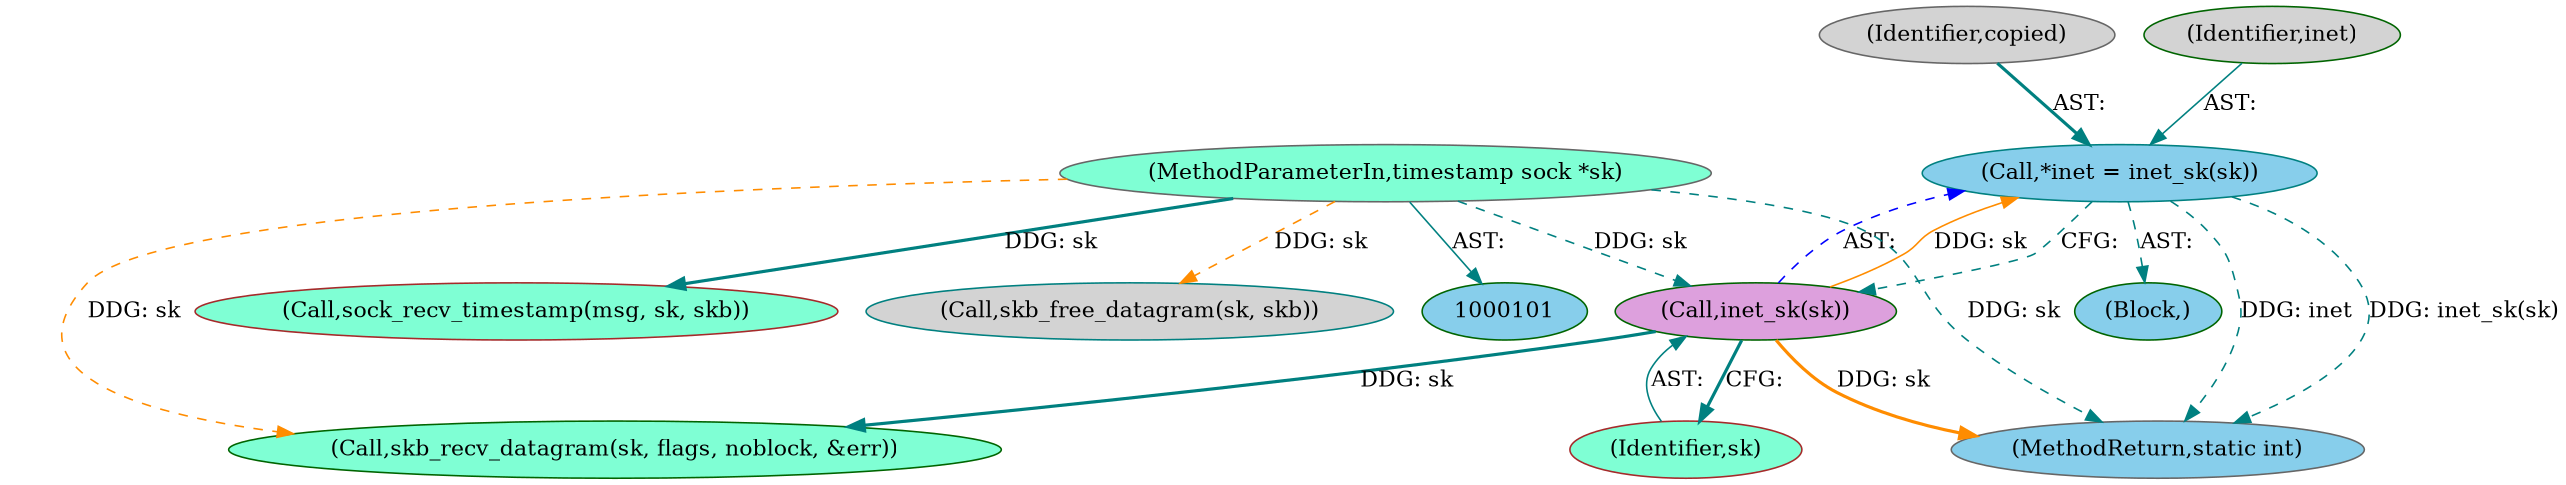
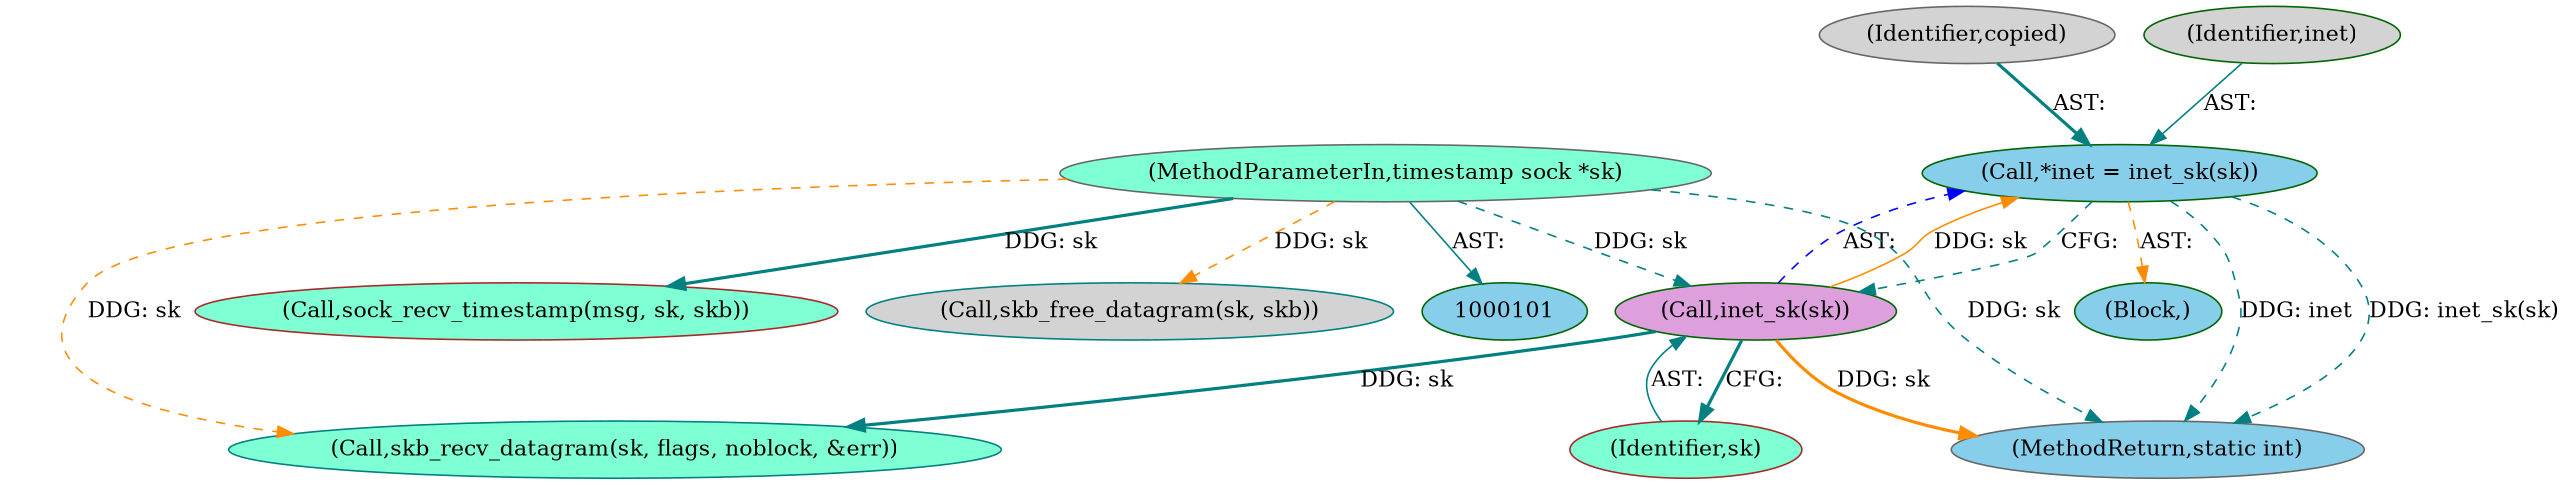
node "(Call,*inet = inet_sk(sk))": color teal -> darkgreen
edge "(Call,*inet = inet_sk(sk))" -> "(Block,)": color teal -> darkorange
node "(Call,skb_recv_datagram(sk, flags, noblock, &err))": color darkgreen -> teal
